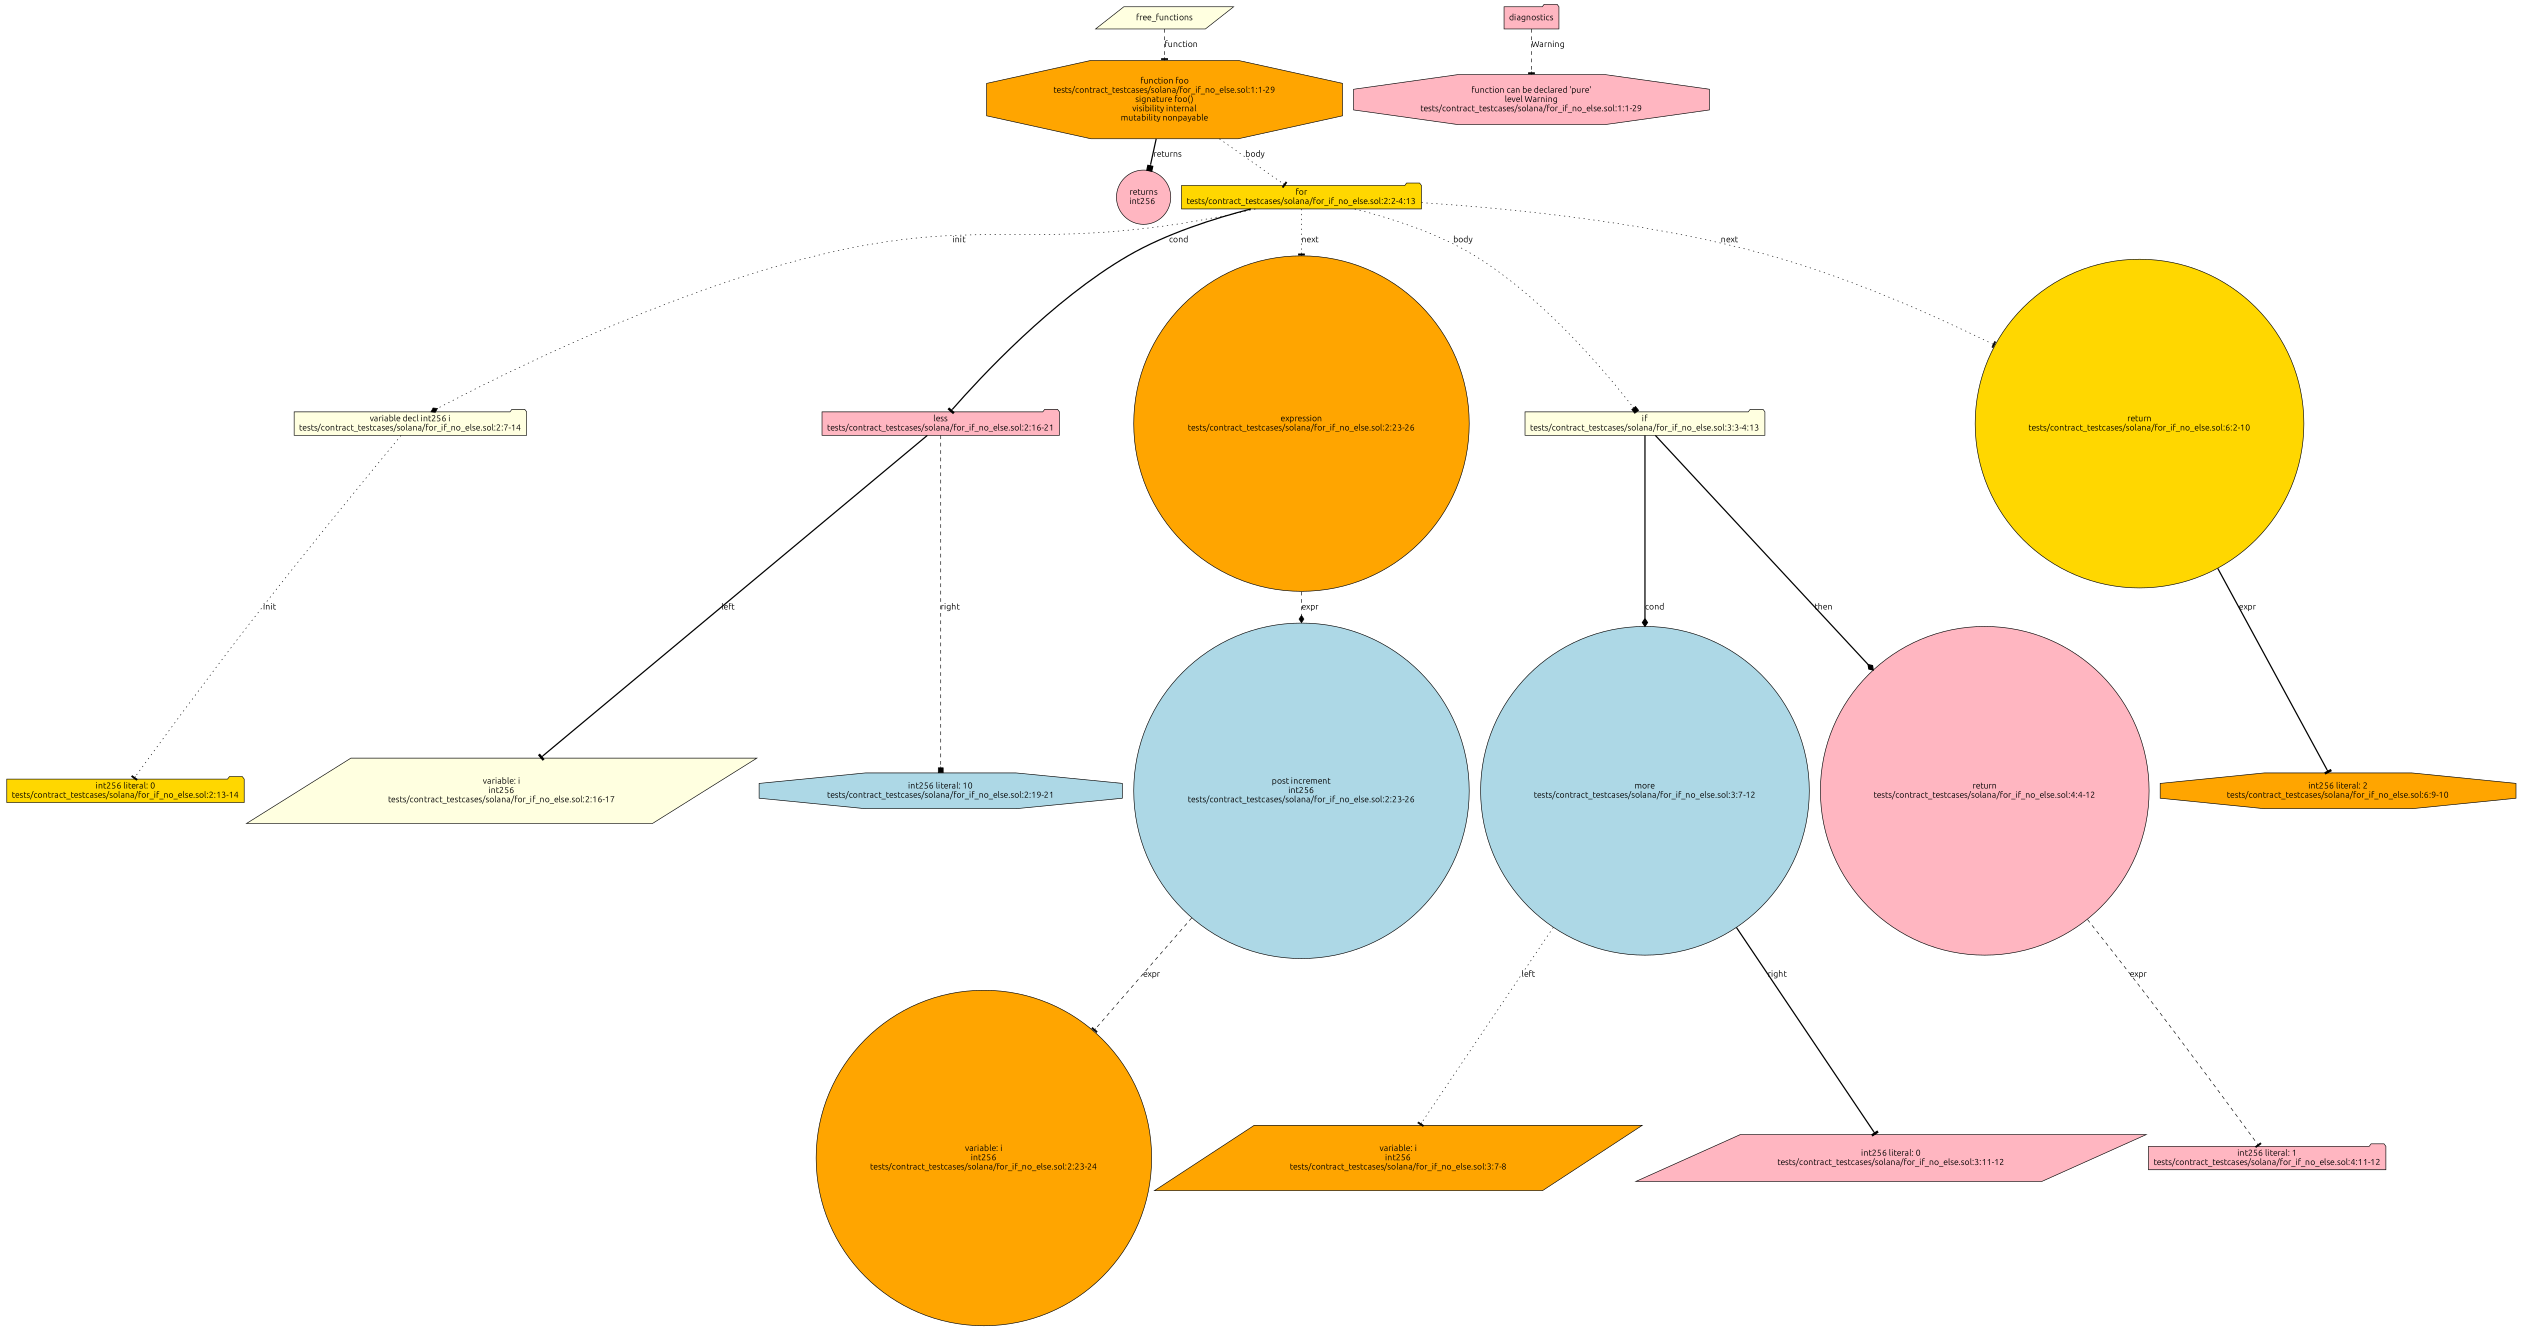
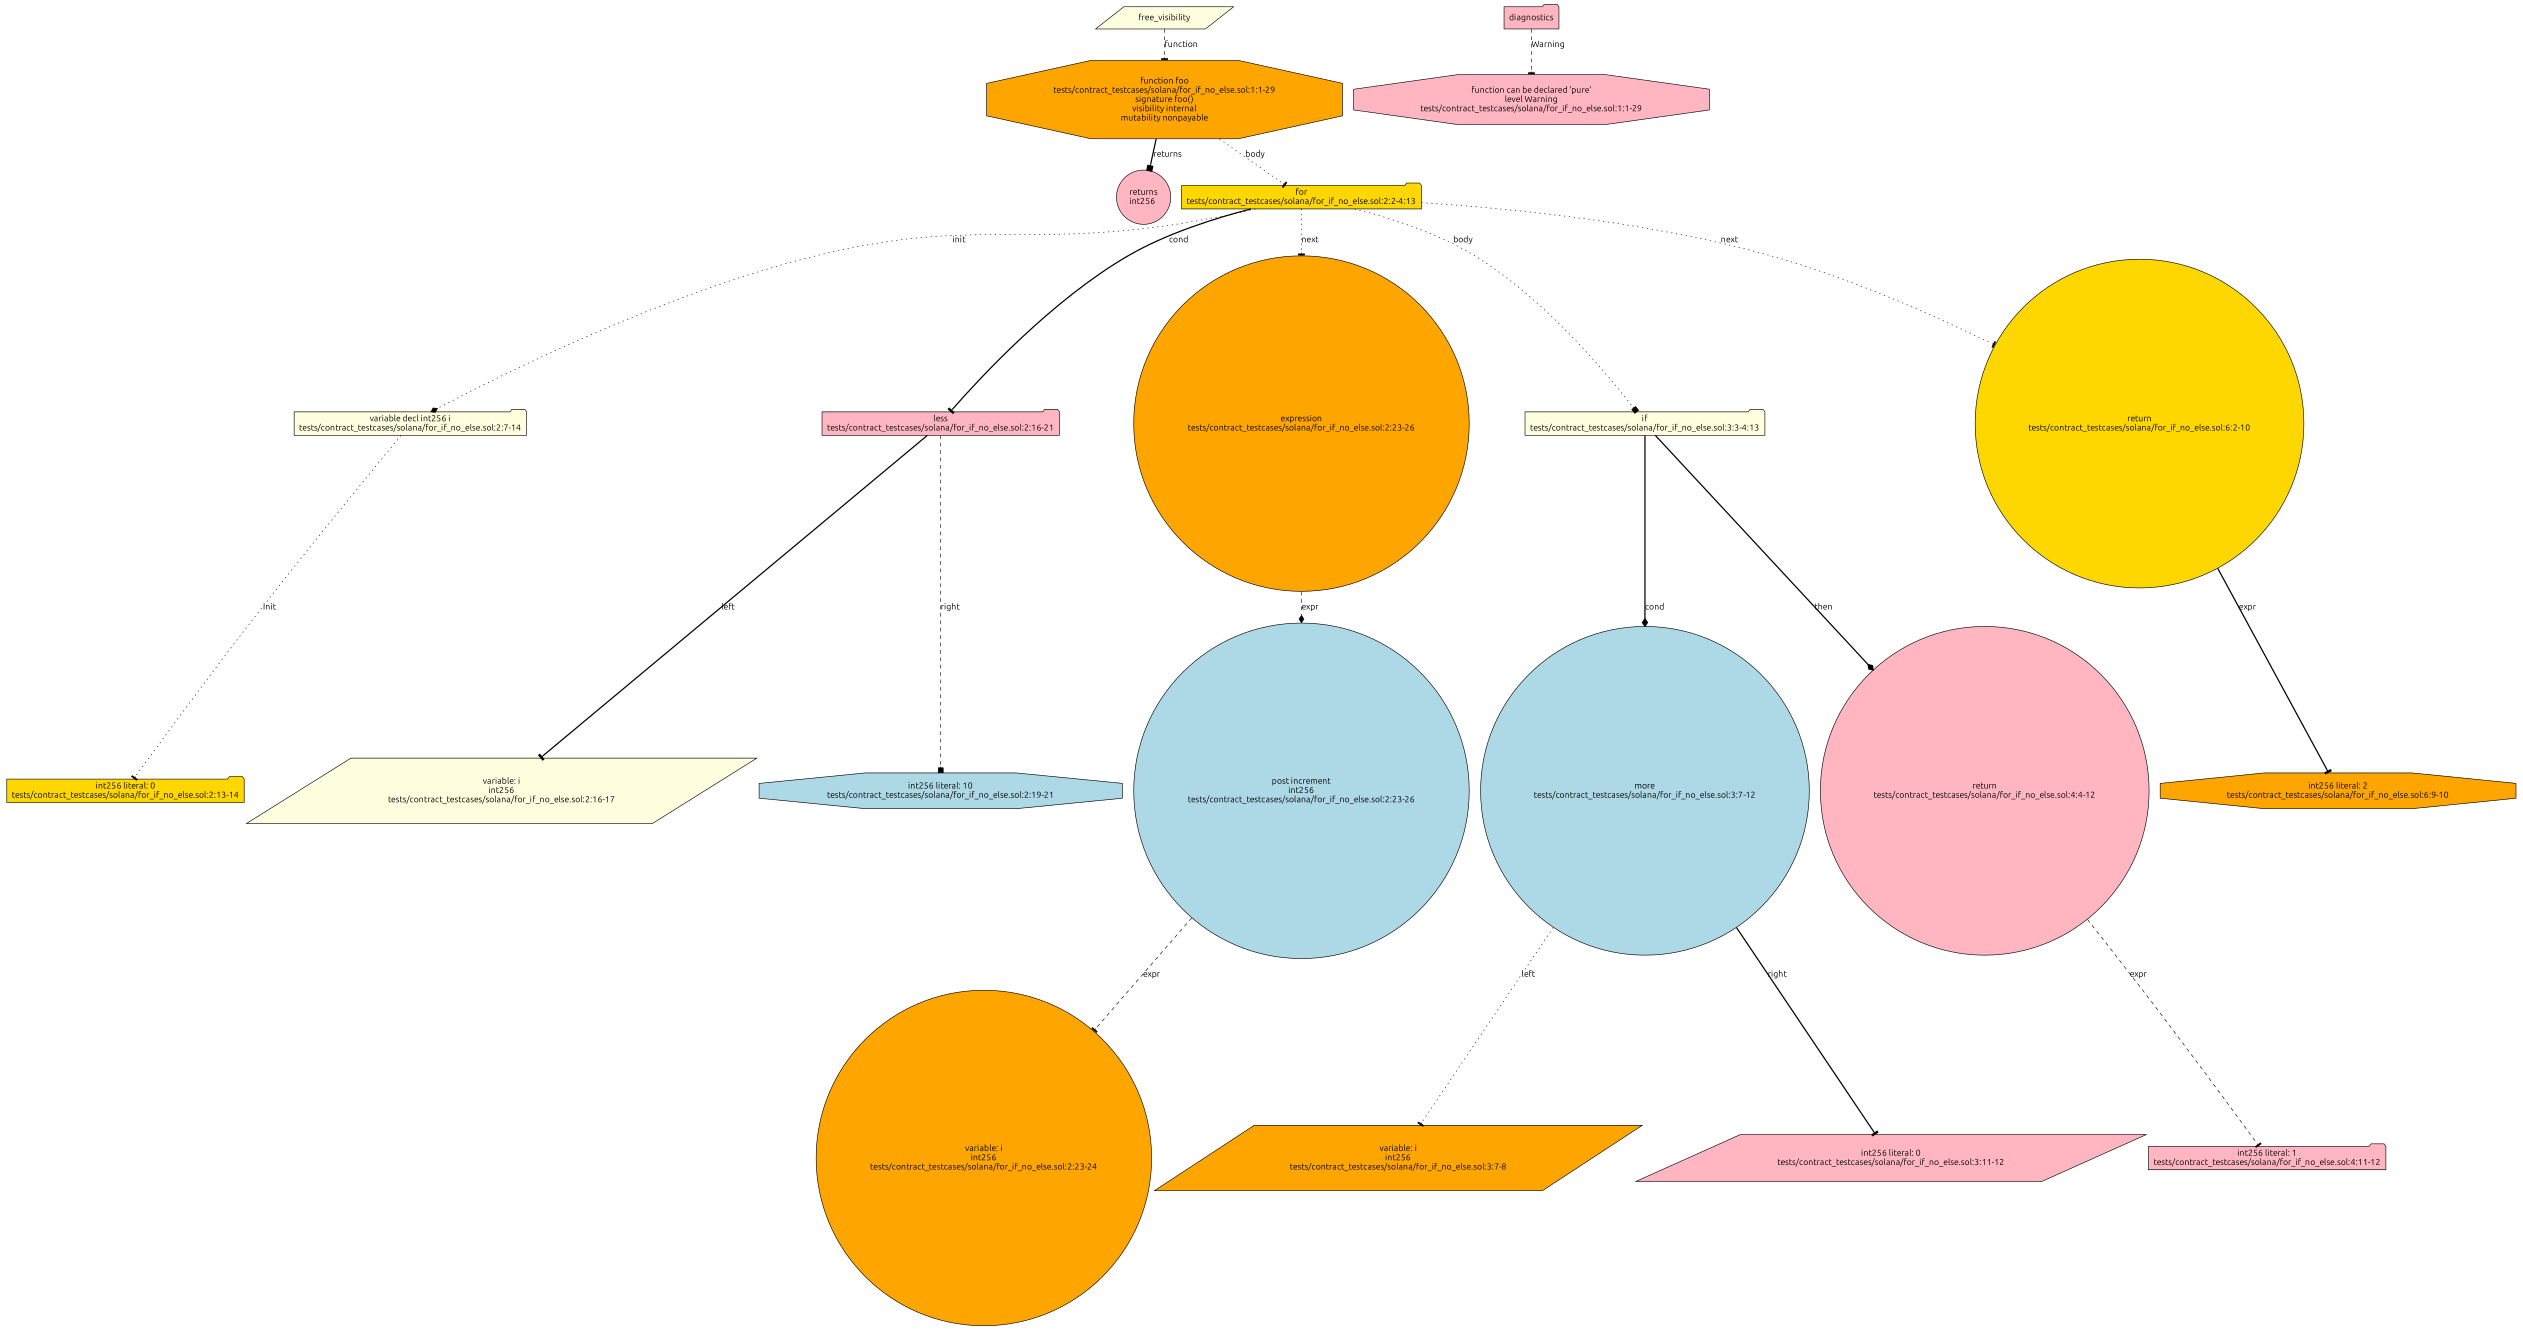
node "free_functions": label "free_functions" -> "free_visibility"
